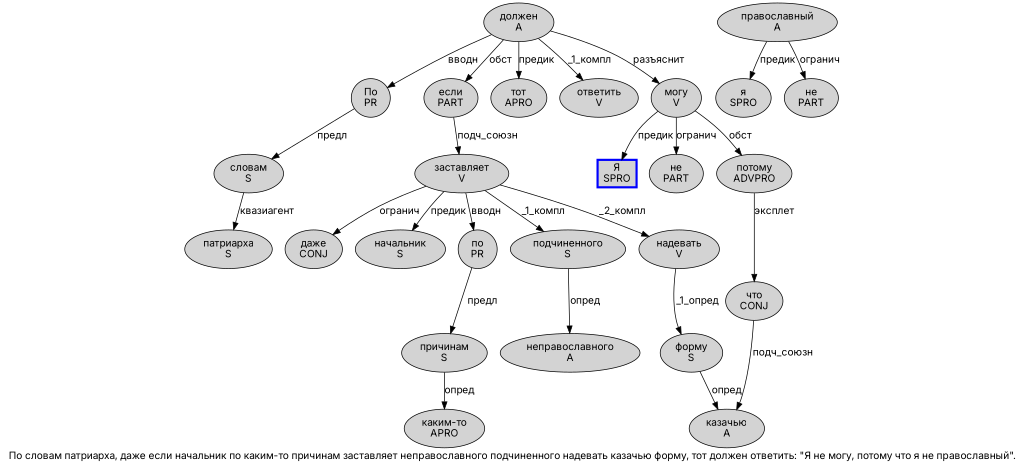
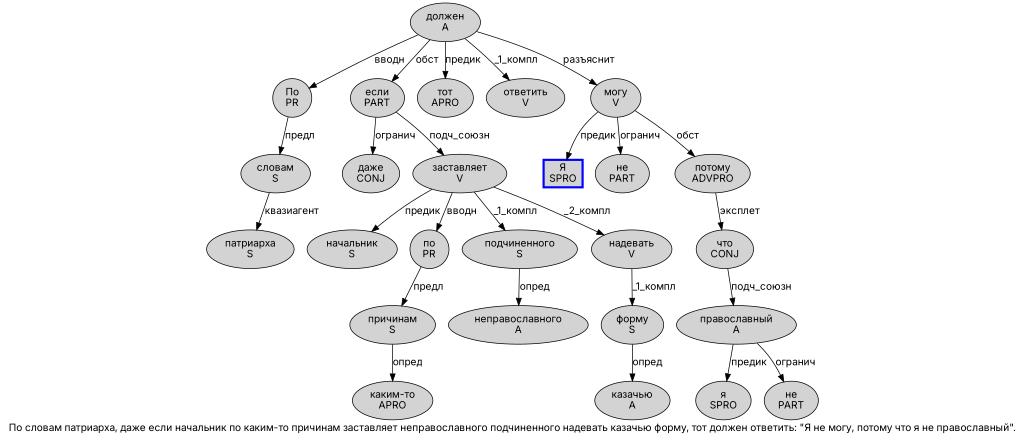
edge "заставляет V" -> "даже CONJ": now "если PART" -> "даже CONJ"
edge "надевать V" -> "форму S": label "_1_опред" -> "_1_компл"
edge "что CONJ" -> "казачью A": now "что CONJ" -> "православный A"
